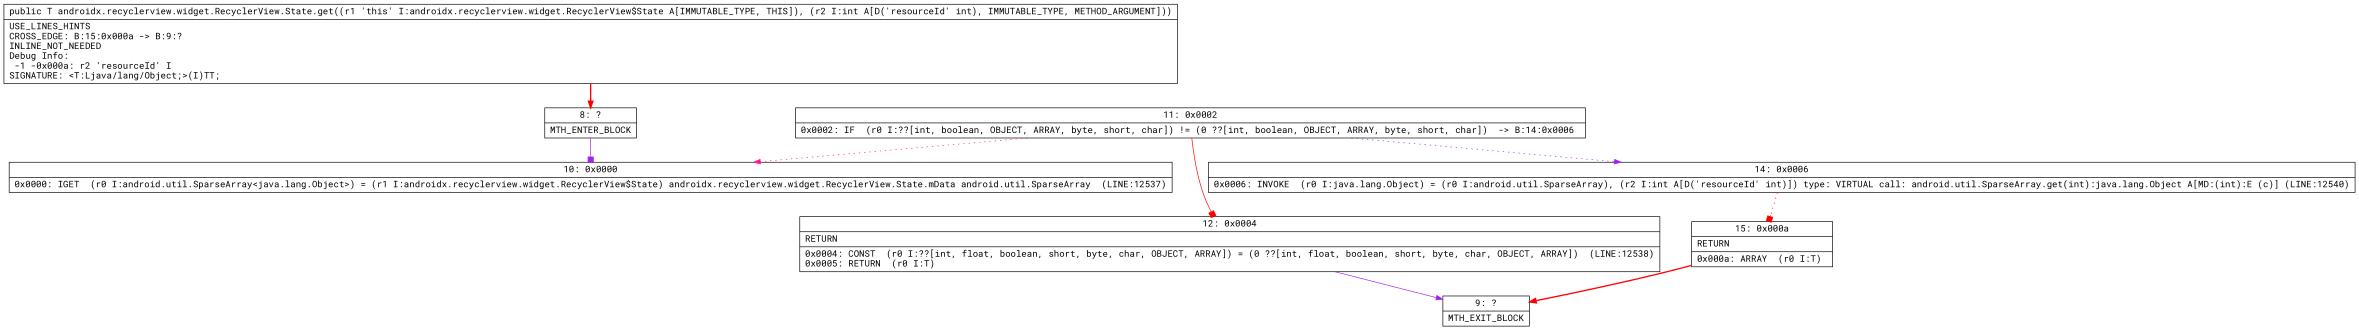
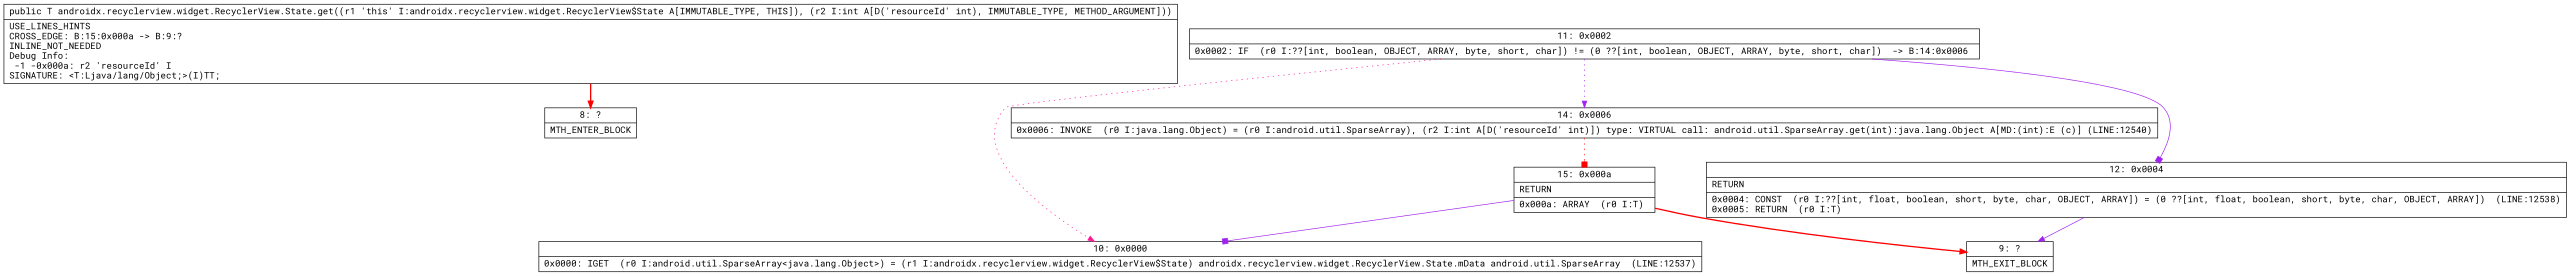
edge "8: ?" -> "10: 0x0000": now "15: 0x000a" -> "10: 0x0000"
edge "11: 0x0002" -> "12: 0x0004": color red -> purple
